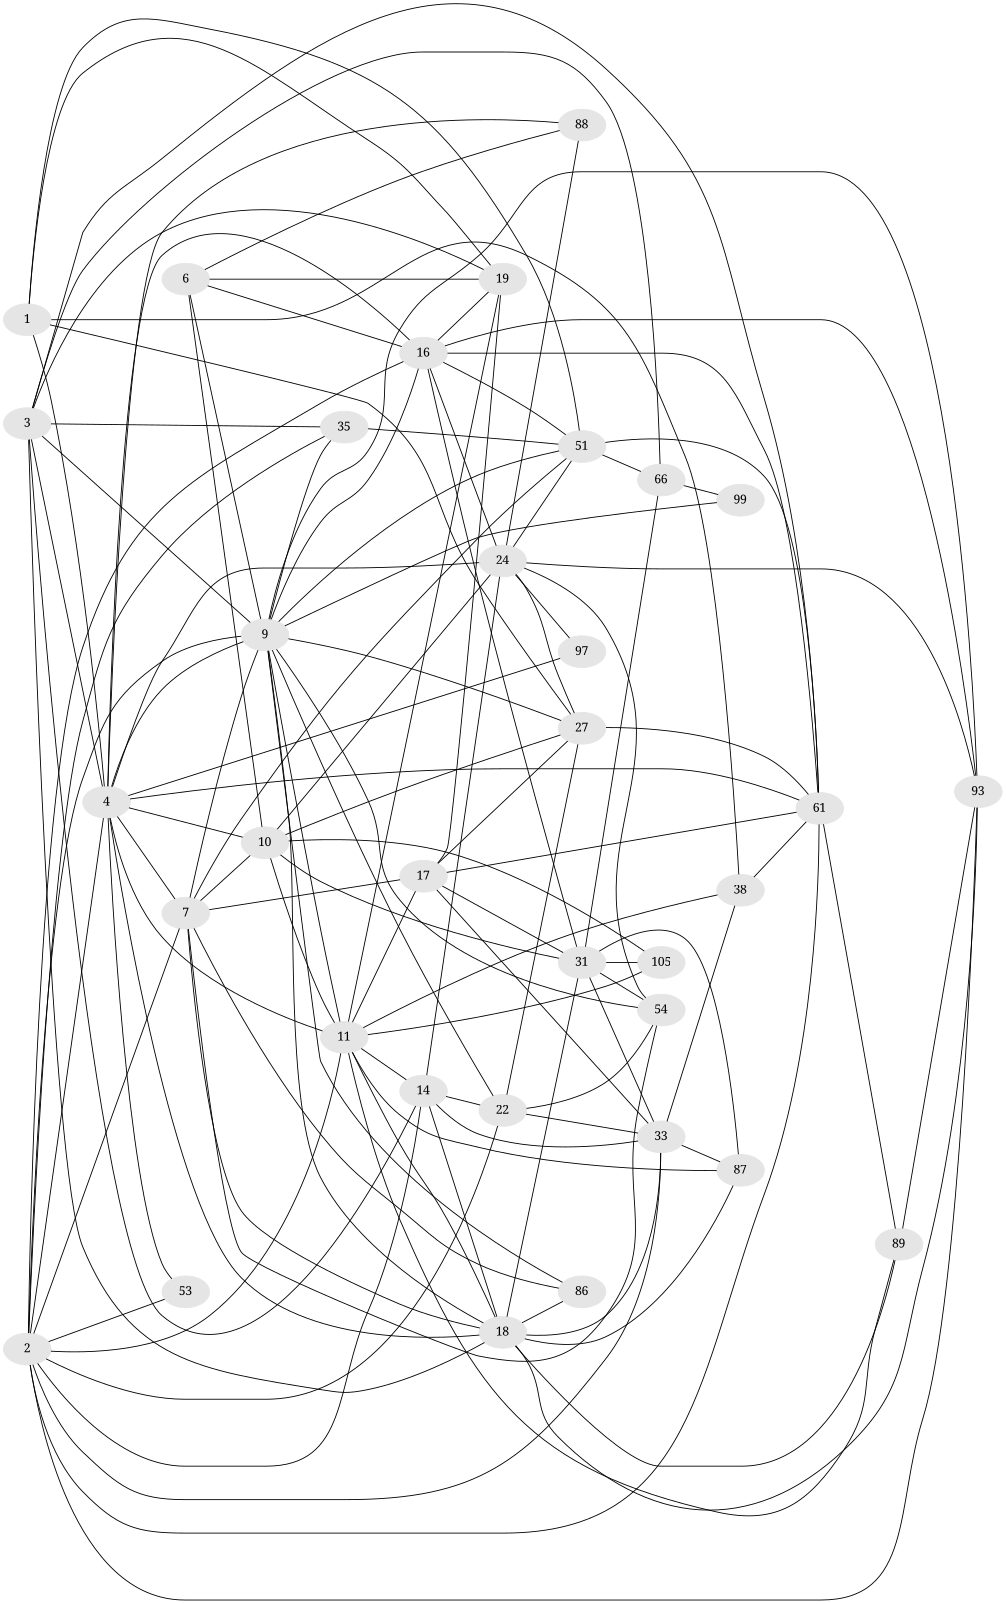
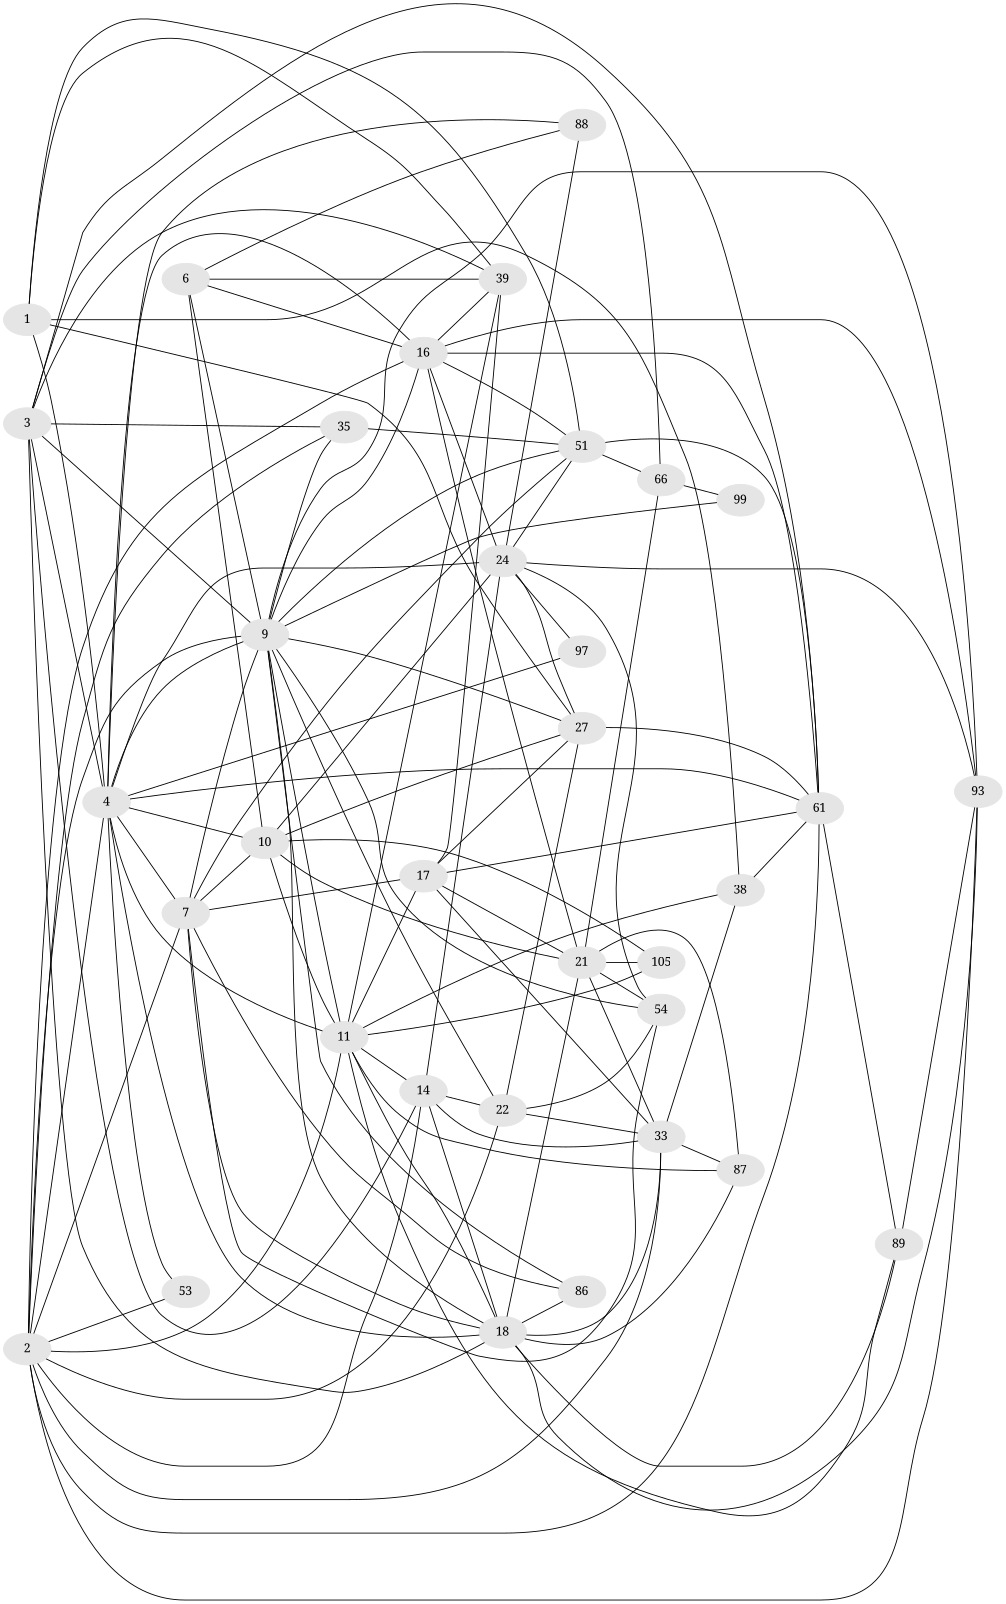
node "19": label "19" -> "39"
node "31": label "31" -> "21"
